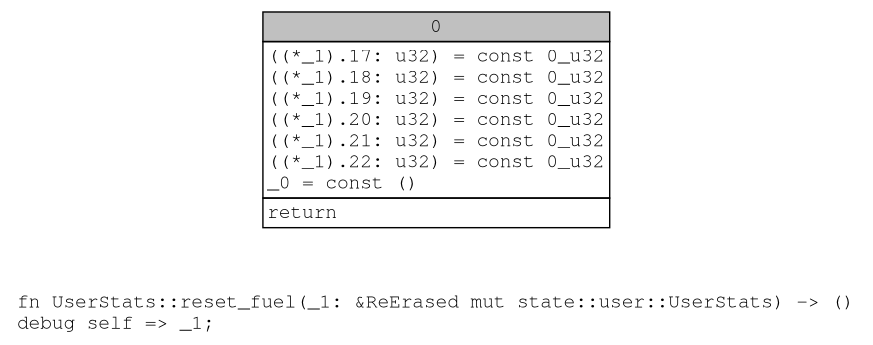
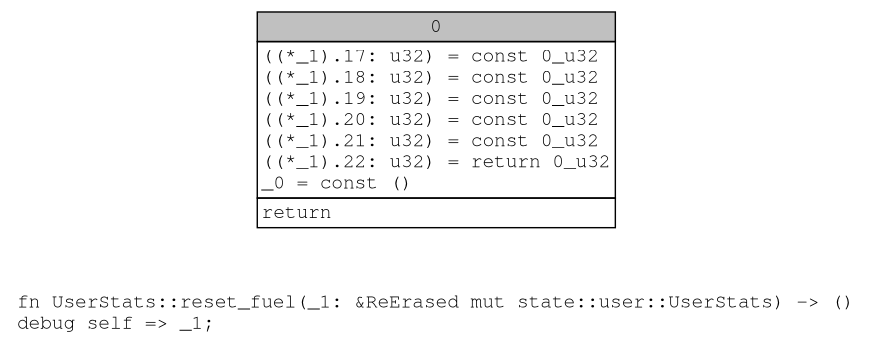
node "0": text "((*_1).22: u32) = const 0_u32" -> "((*_1).22: u32) = return 0_u32"
